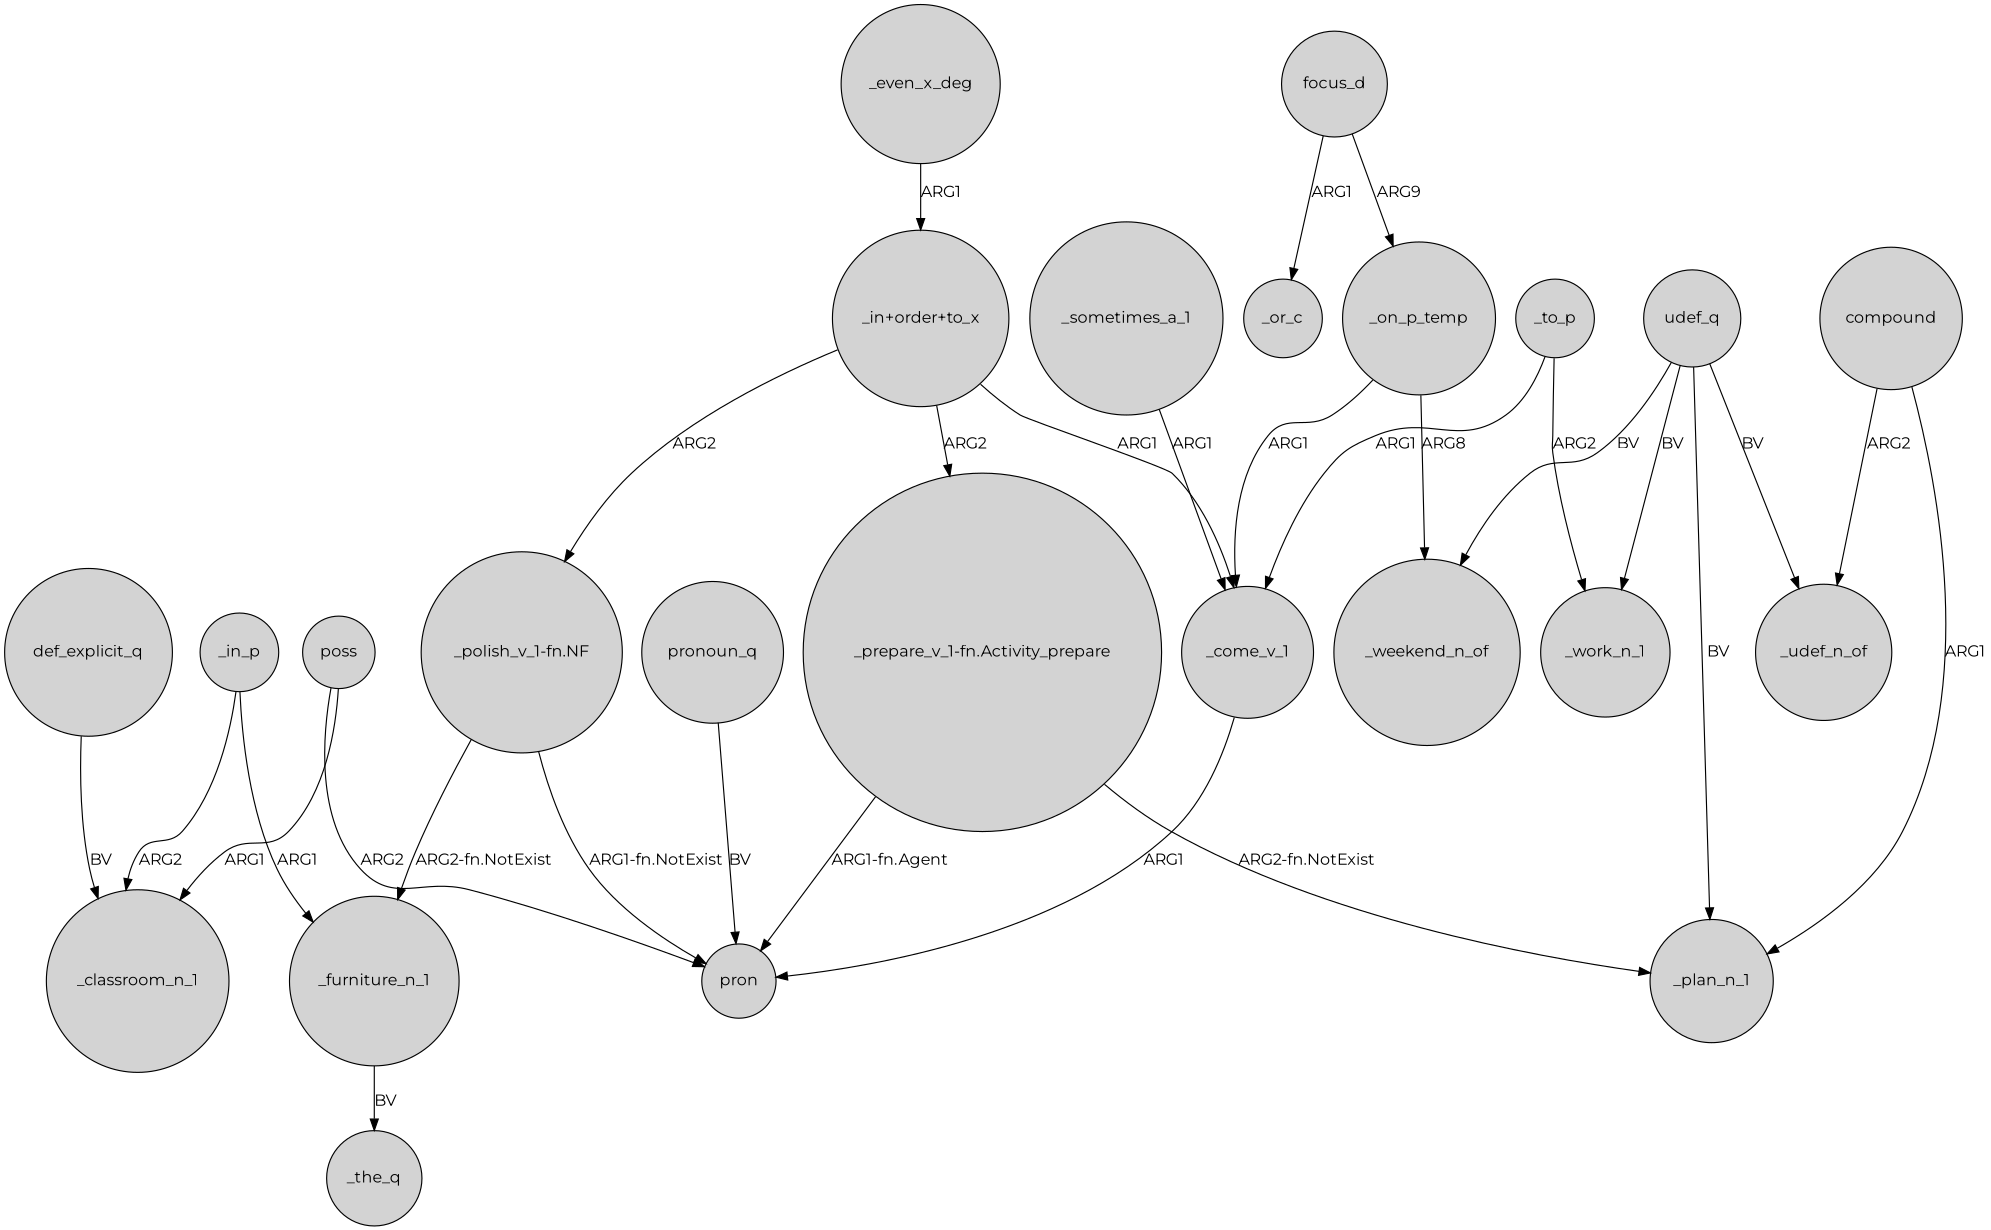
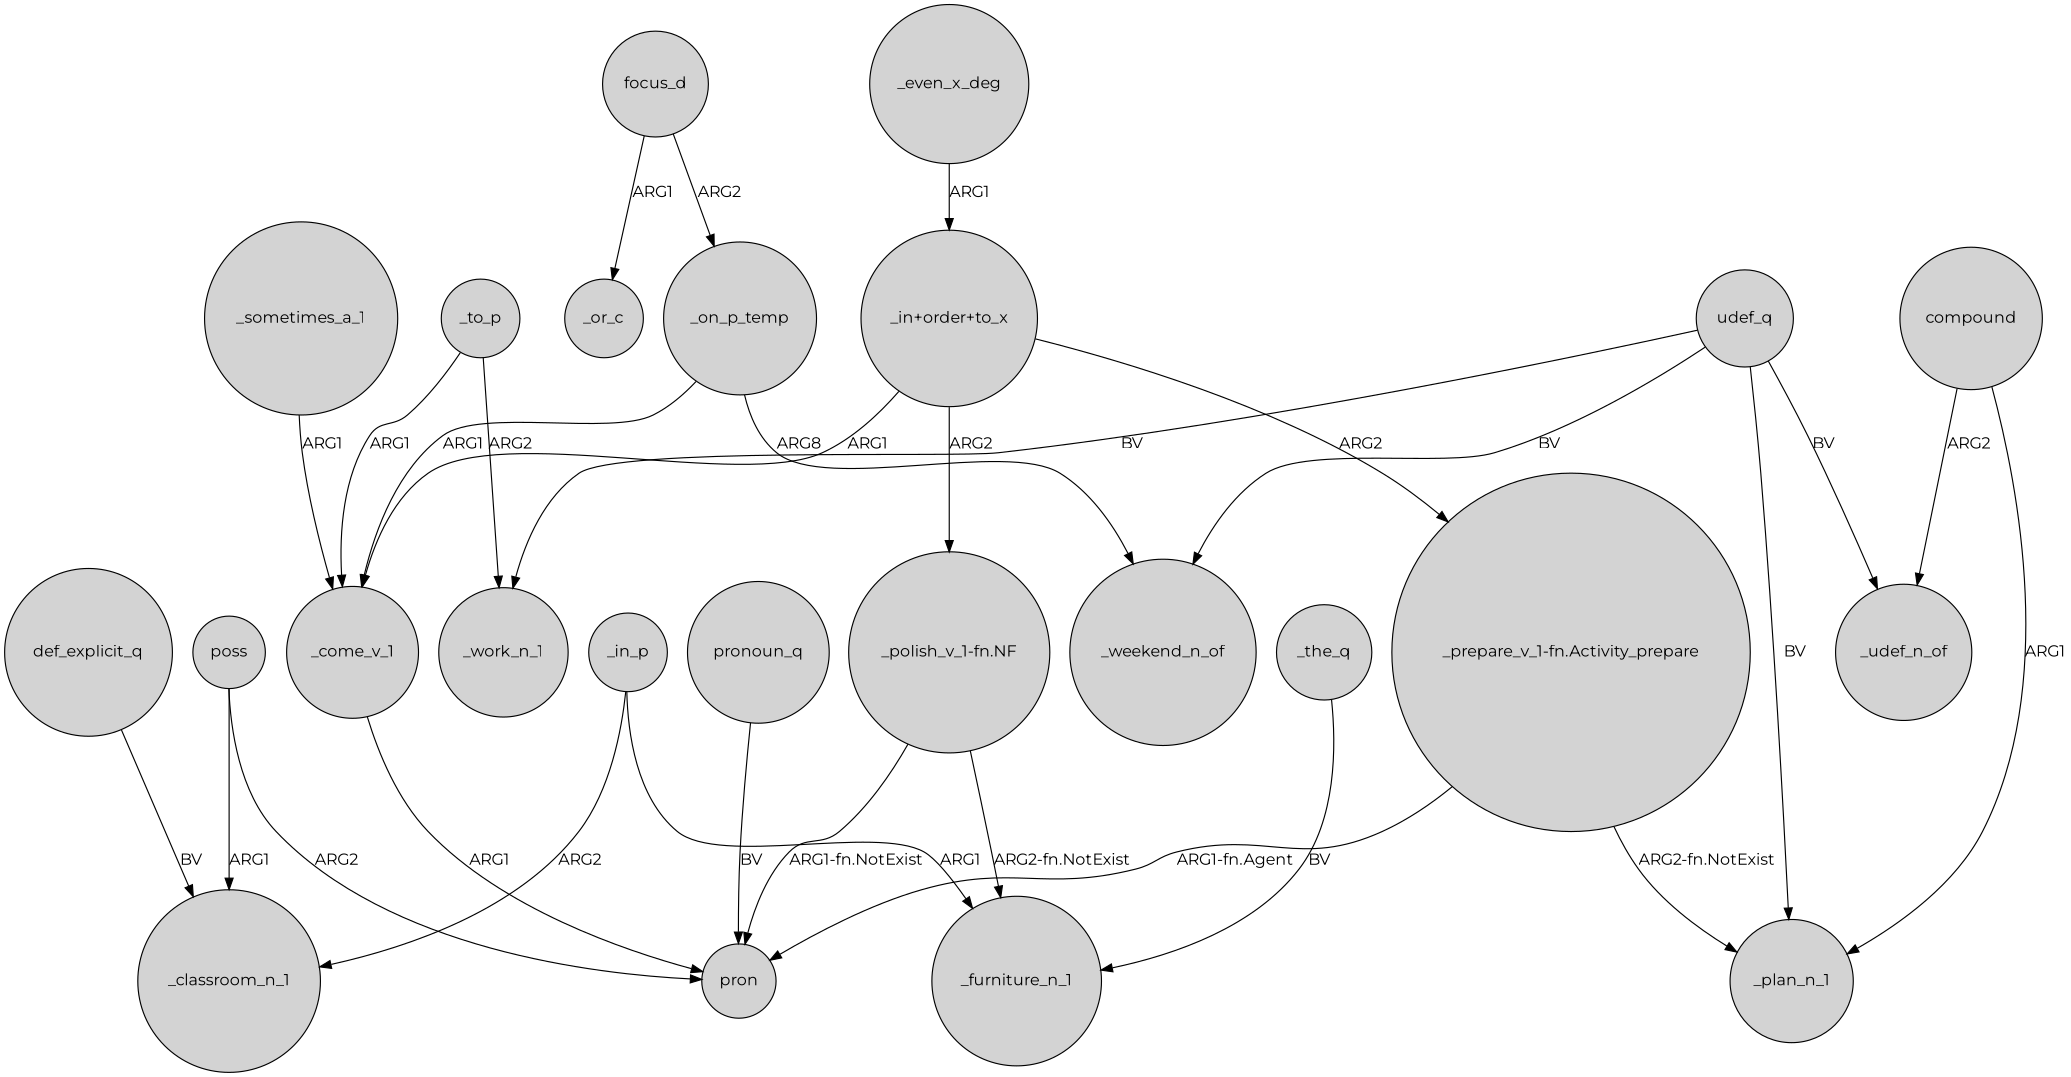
edge "focus_d" -> "_on_p_temp": label "ARG9" -> "ARG2"
edge "_furniture_n_1" -> "_the_q": reversed
